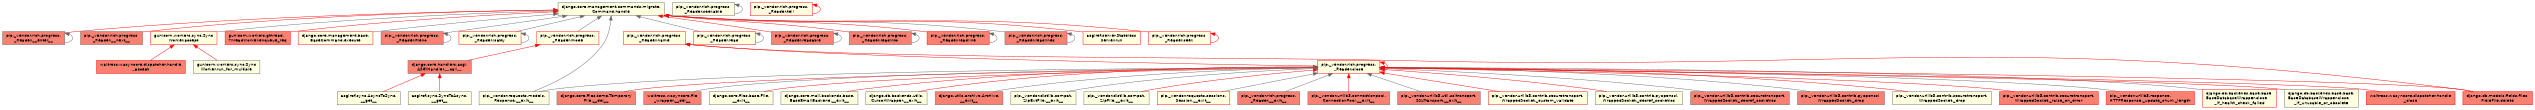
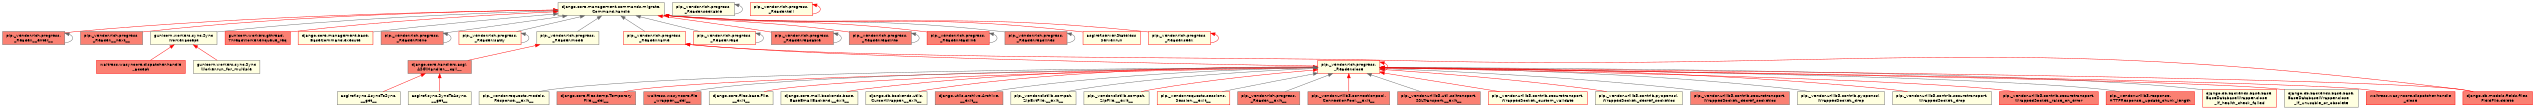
node "gunicorn.workers.sync.Sync Worker.accept": color red -> grey40
node "pip._vendor.rich.progress. _Reader.mode": color red -> grey40
edge "pip._vendor.requests.models. Response.__exit__" -> "django.core.management.commands.migrate. Command.handle": now "pip._vendor.rich.progress. _Reader.name" -> "django.core.management.commands.migrate. Command.handle"
node "pip._vendor.urllib3.contrib.pyopenssl. WrappedSocket._drop": fillcolor salmon -> lightyellow
